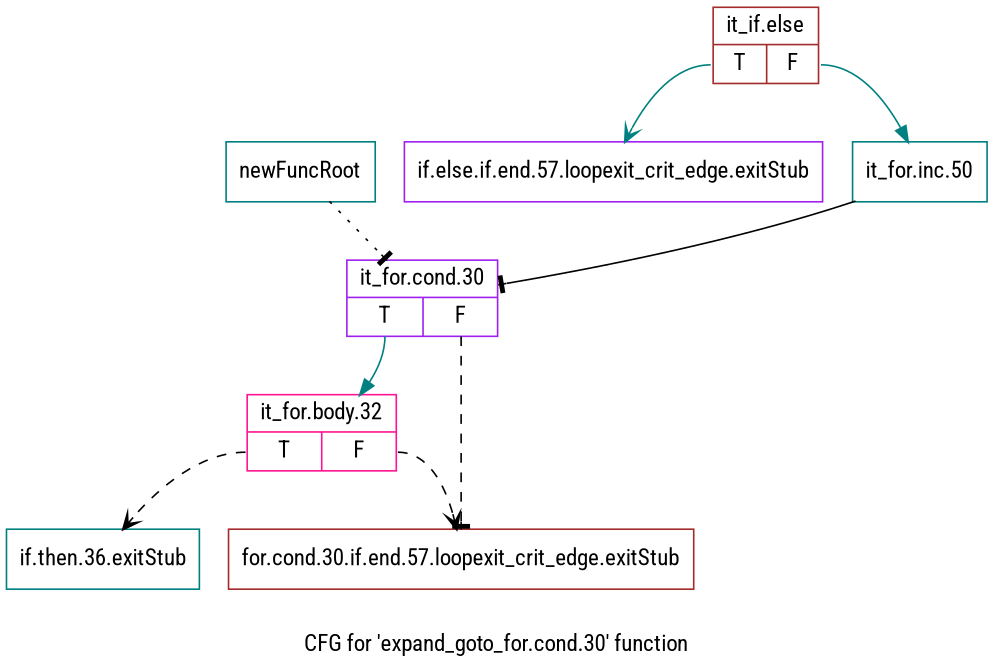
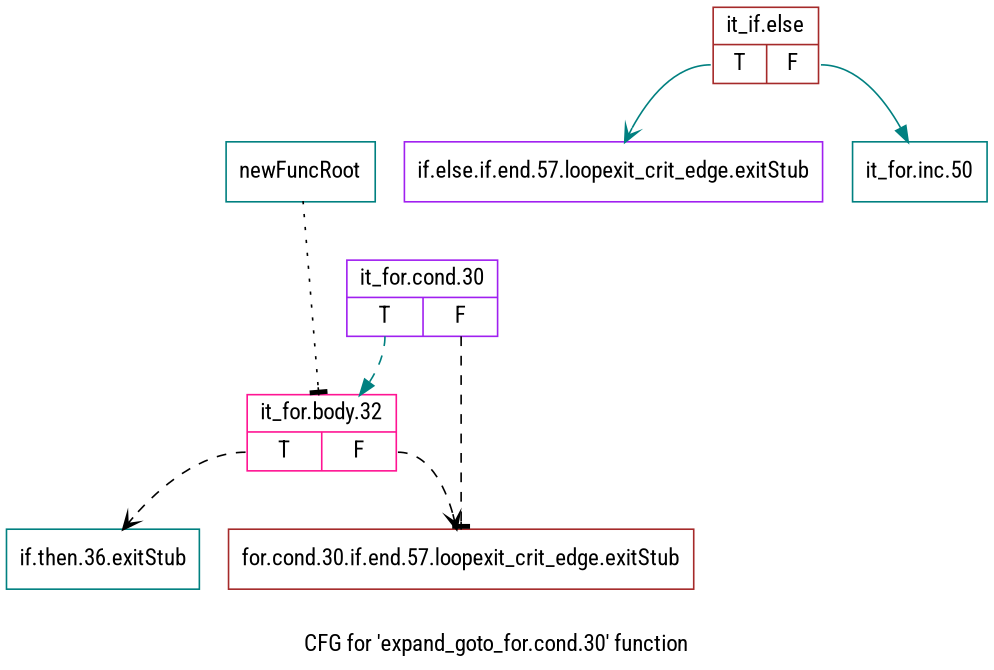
edge "newFuncRoot" -> "it_for.cond.30": now "newFuncRoot" -> "it_for.body.32"
edge "it_for.inc.50" -> "it_for.cond.30": removed
edge "it_for.cond.30" -> "it_for.body.32": style solid -> dashed
